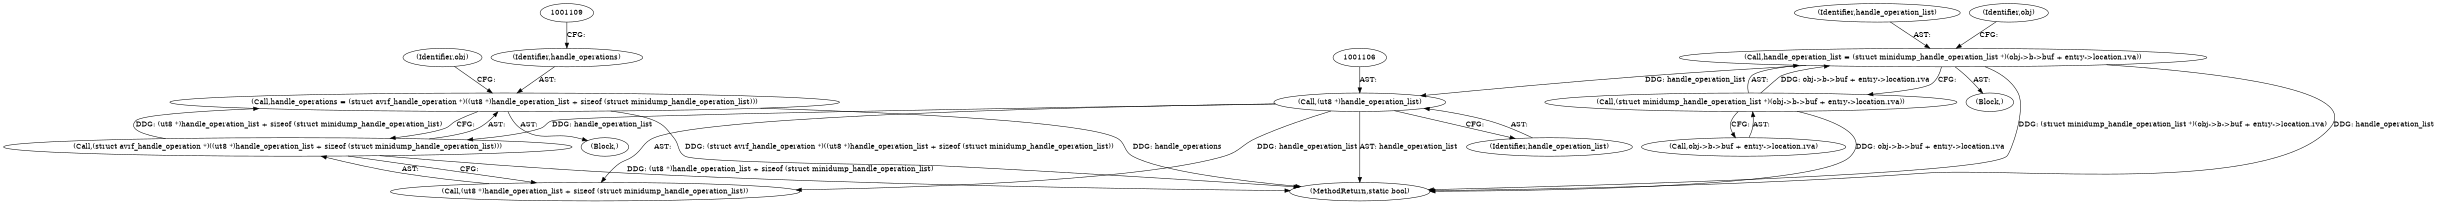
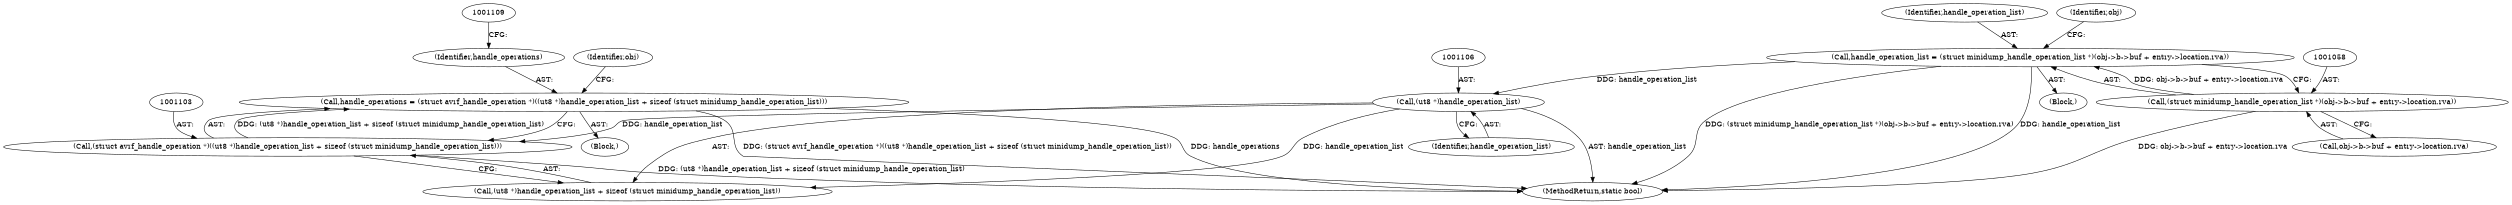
node "1001058": added
node "1001103": added
